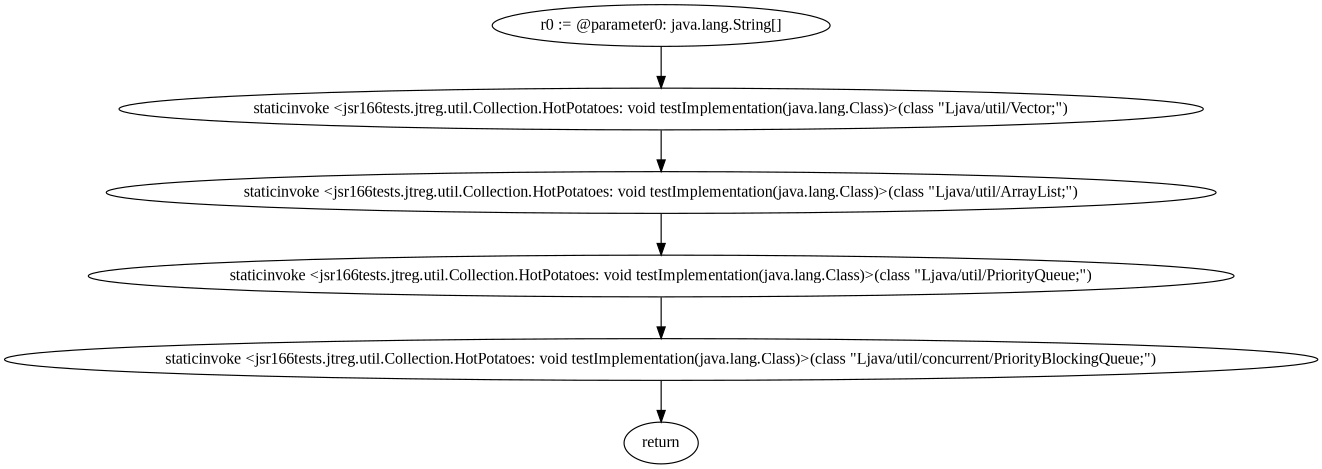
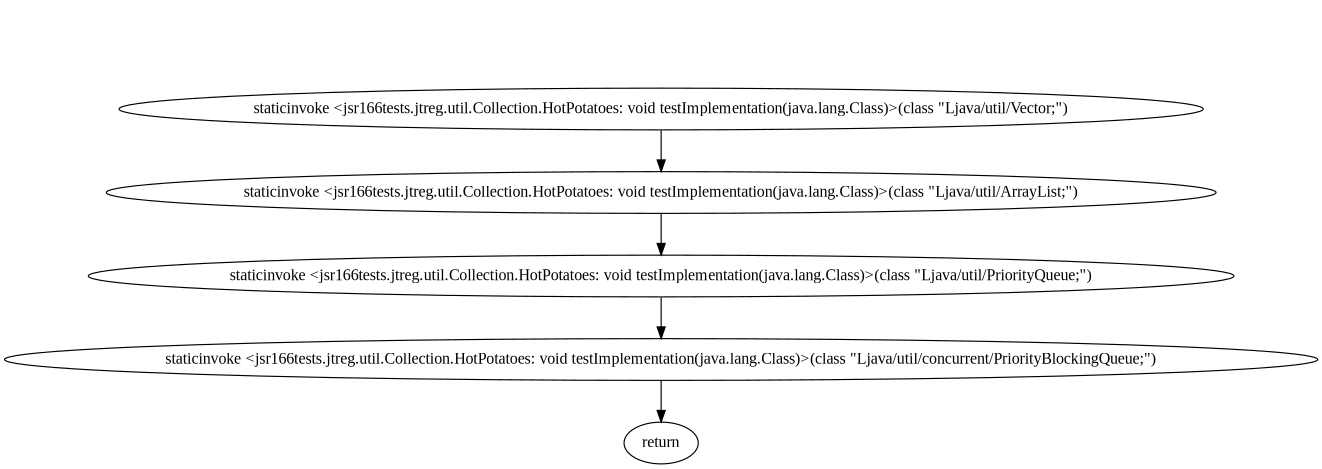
node "r0 := @parameter0: java.lang.String[]": removed
